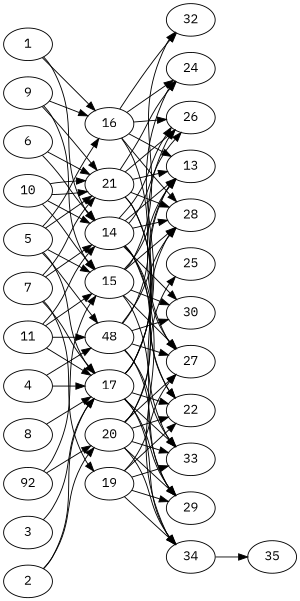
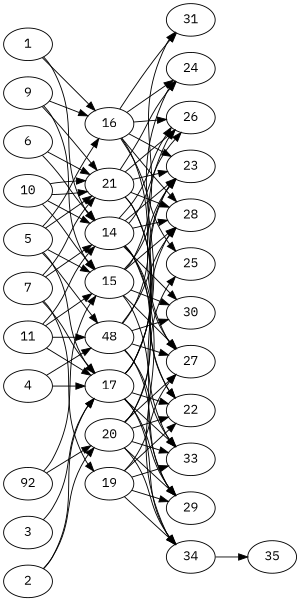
node "32": label "32" -> "31"
node "13": label "13" -> "23"
edge "16" -> "25": added
node "8": removed
